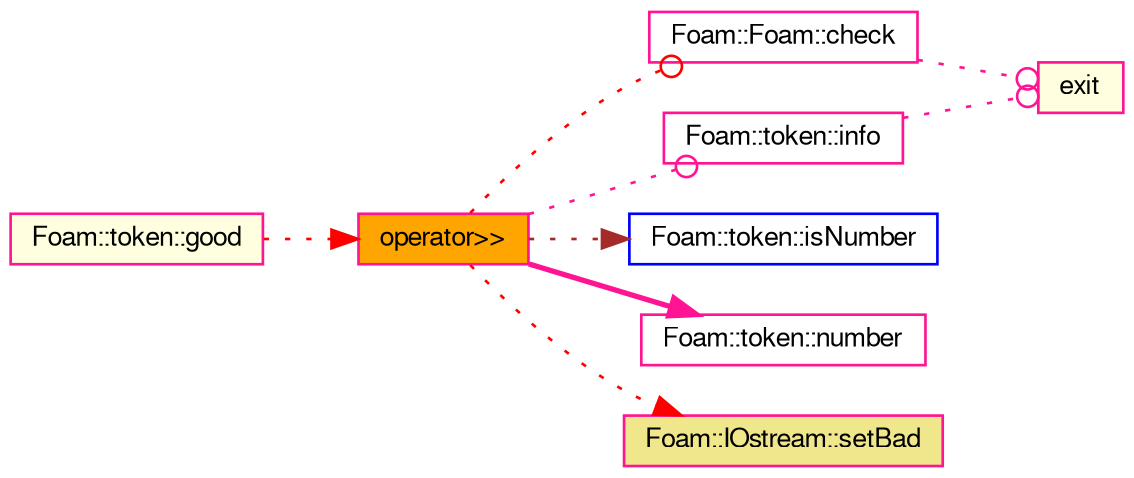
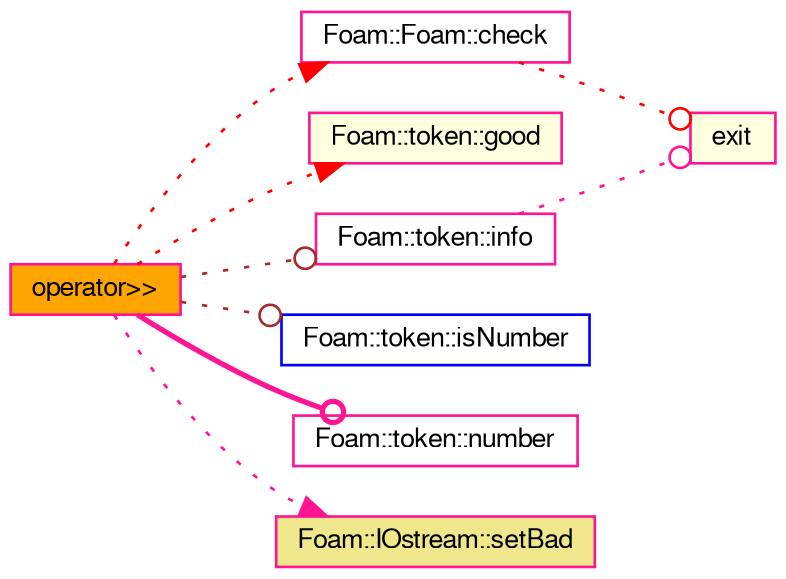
edge "Foam::Foam::check" -> "exit": color deeppink -> red
edge "operator>>" -> "Foam::Foam::check": arrowhead odot -> normal
edge "operator>>" -> "Foam::token::info": color deeppink -> brown
edge "Foam::token::good" -> "operator>>": reversed
edge "operator>>" -> "Foam::token::isNumber": arrowhead normal -> odot
edge "operator>>" -> "Foam::token::number": arrowhead normal -> odot
edge "operator>>" -> "Foam::IOstream::setBad": color red -> deeppink
